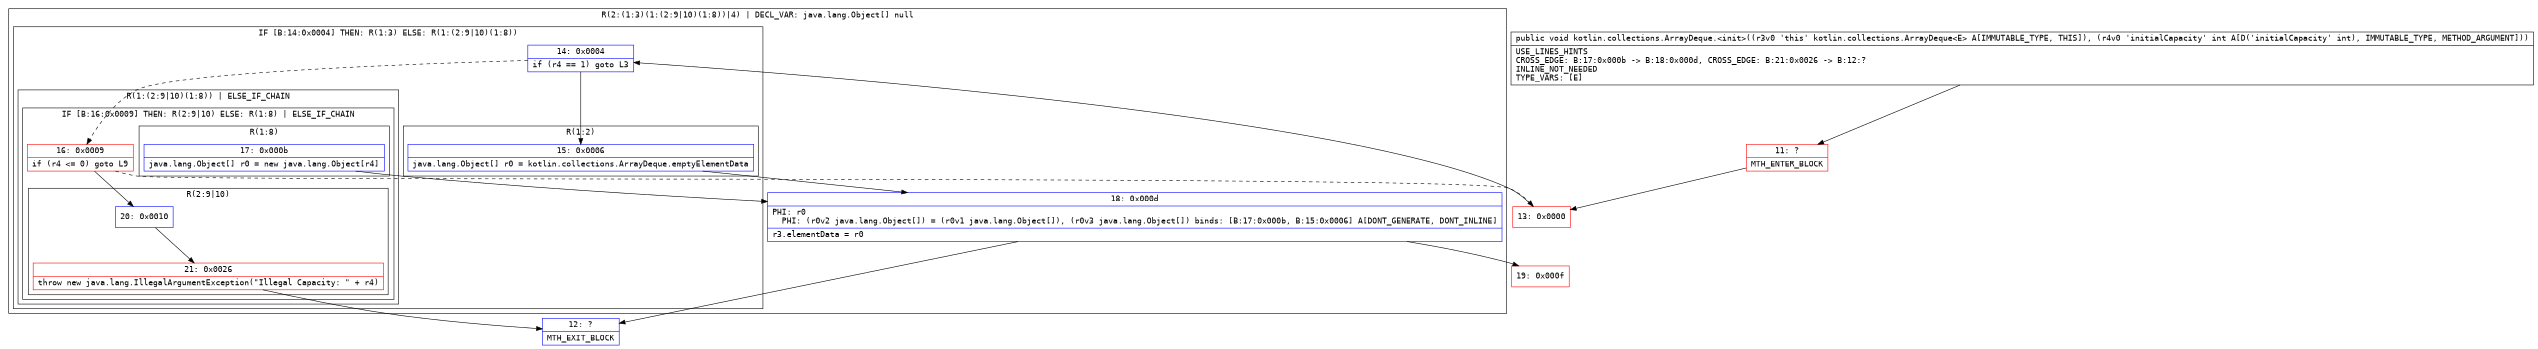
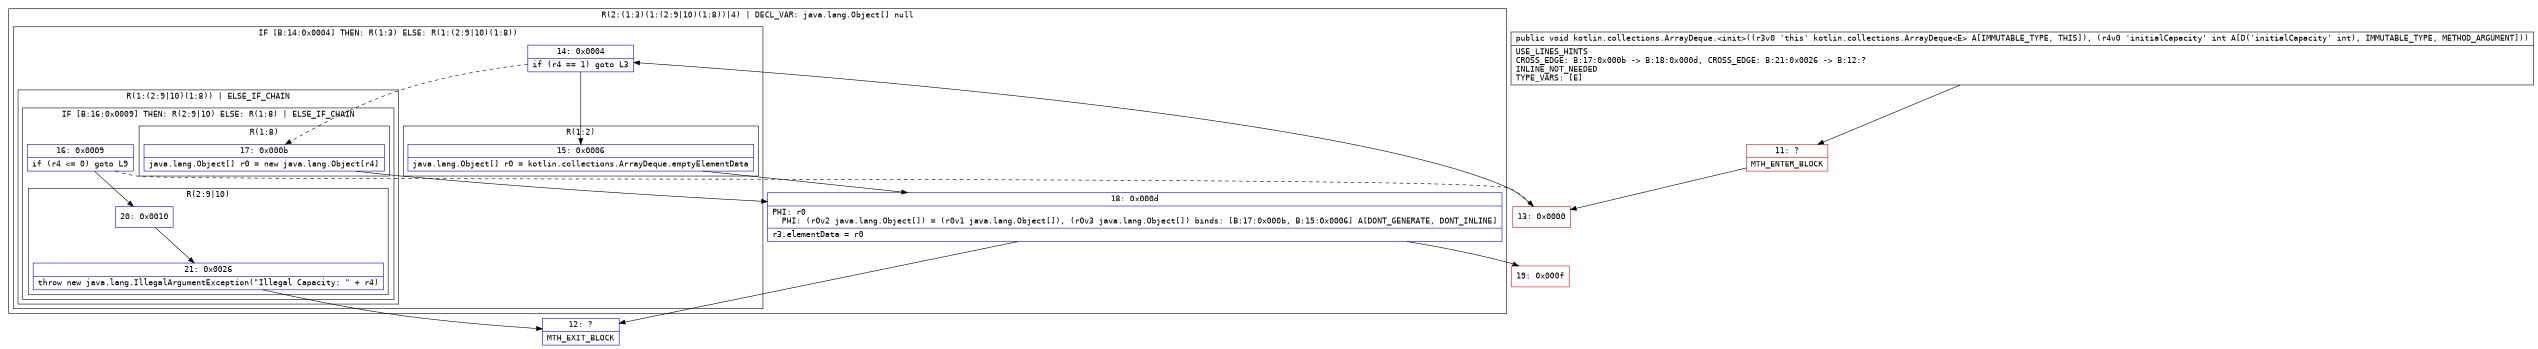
edge "14: 0x0004" -> "16: 0x0009": now "14: 0x0004" -> "17: 0x000b"
node "16: 0x0009": color red -> blue
node "21: 0x0026": color red -> blue
